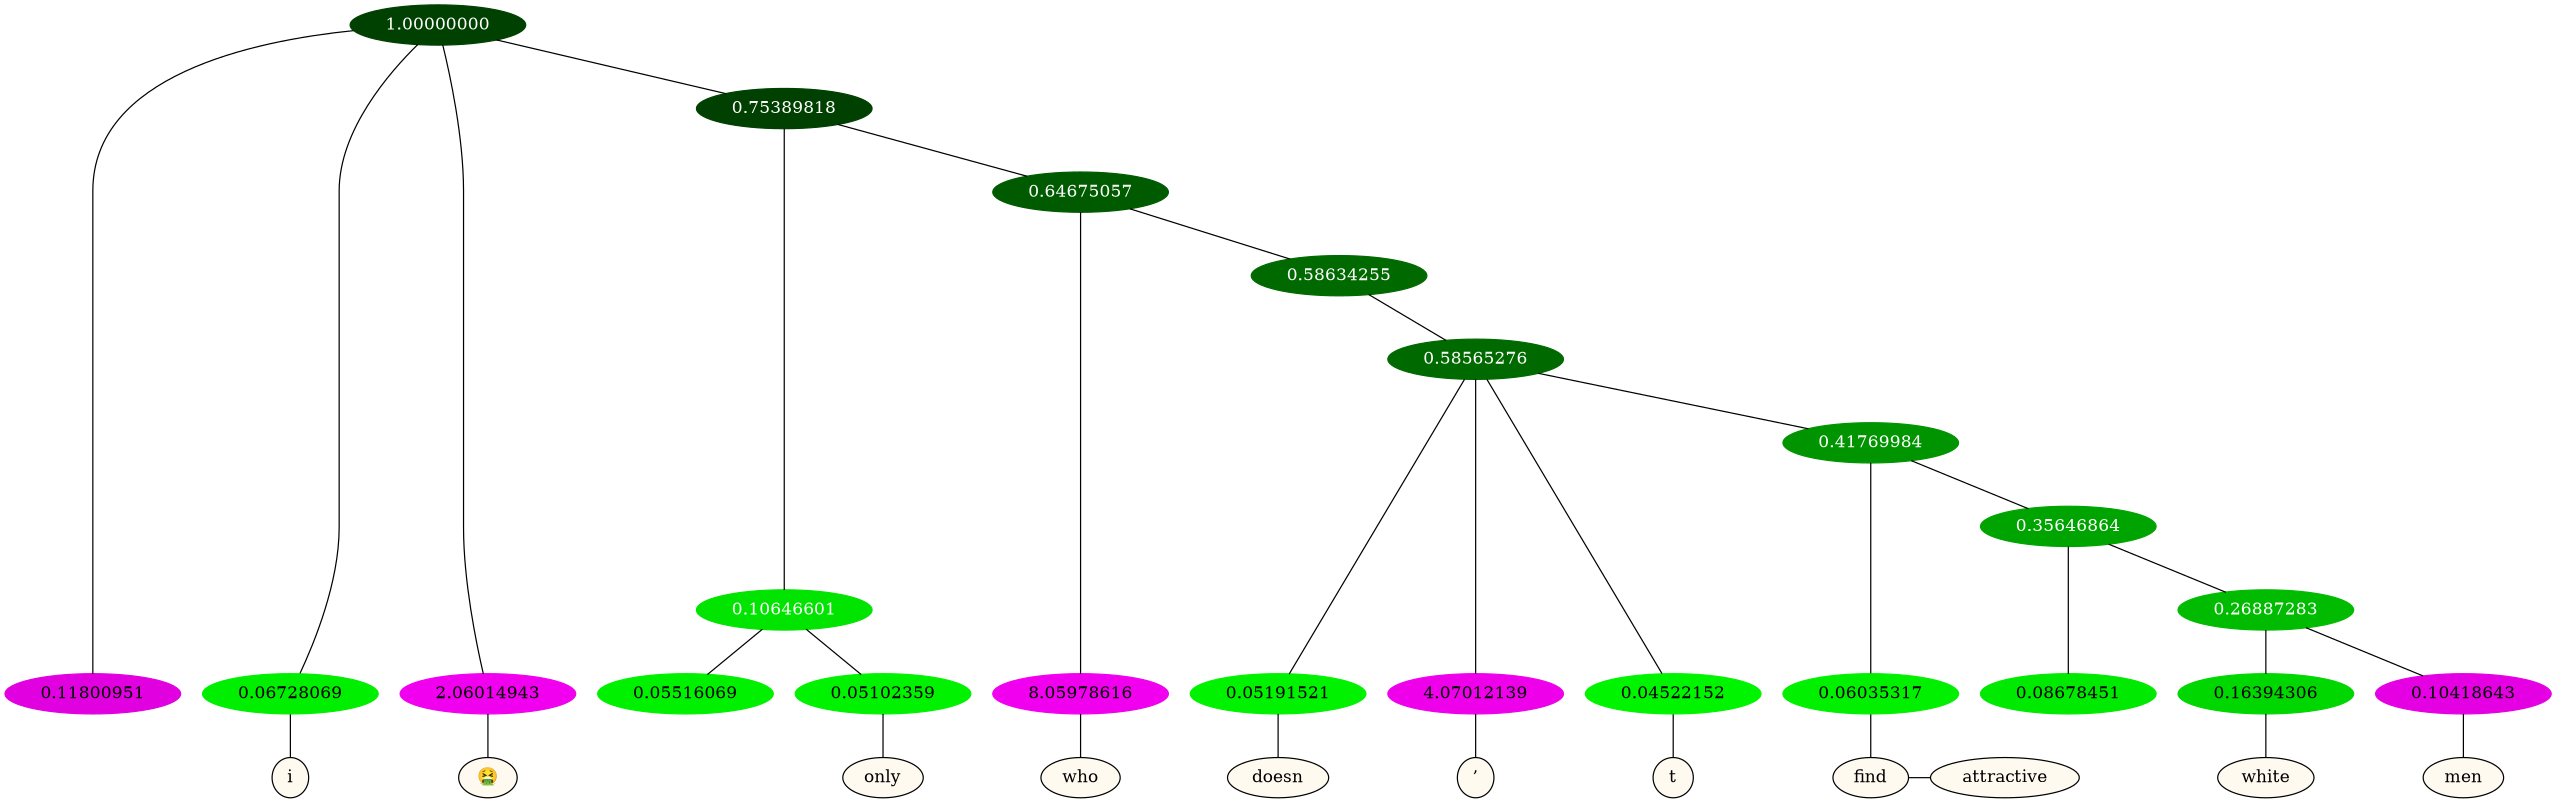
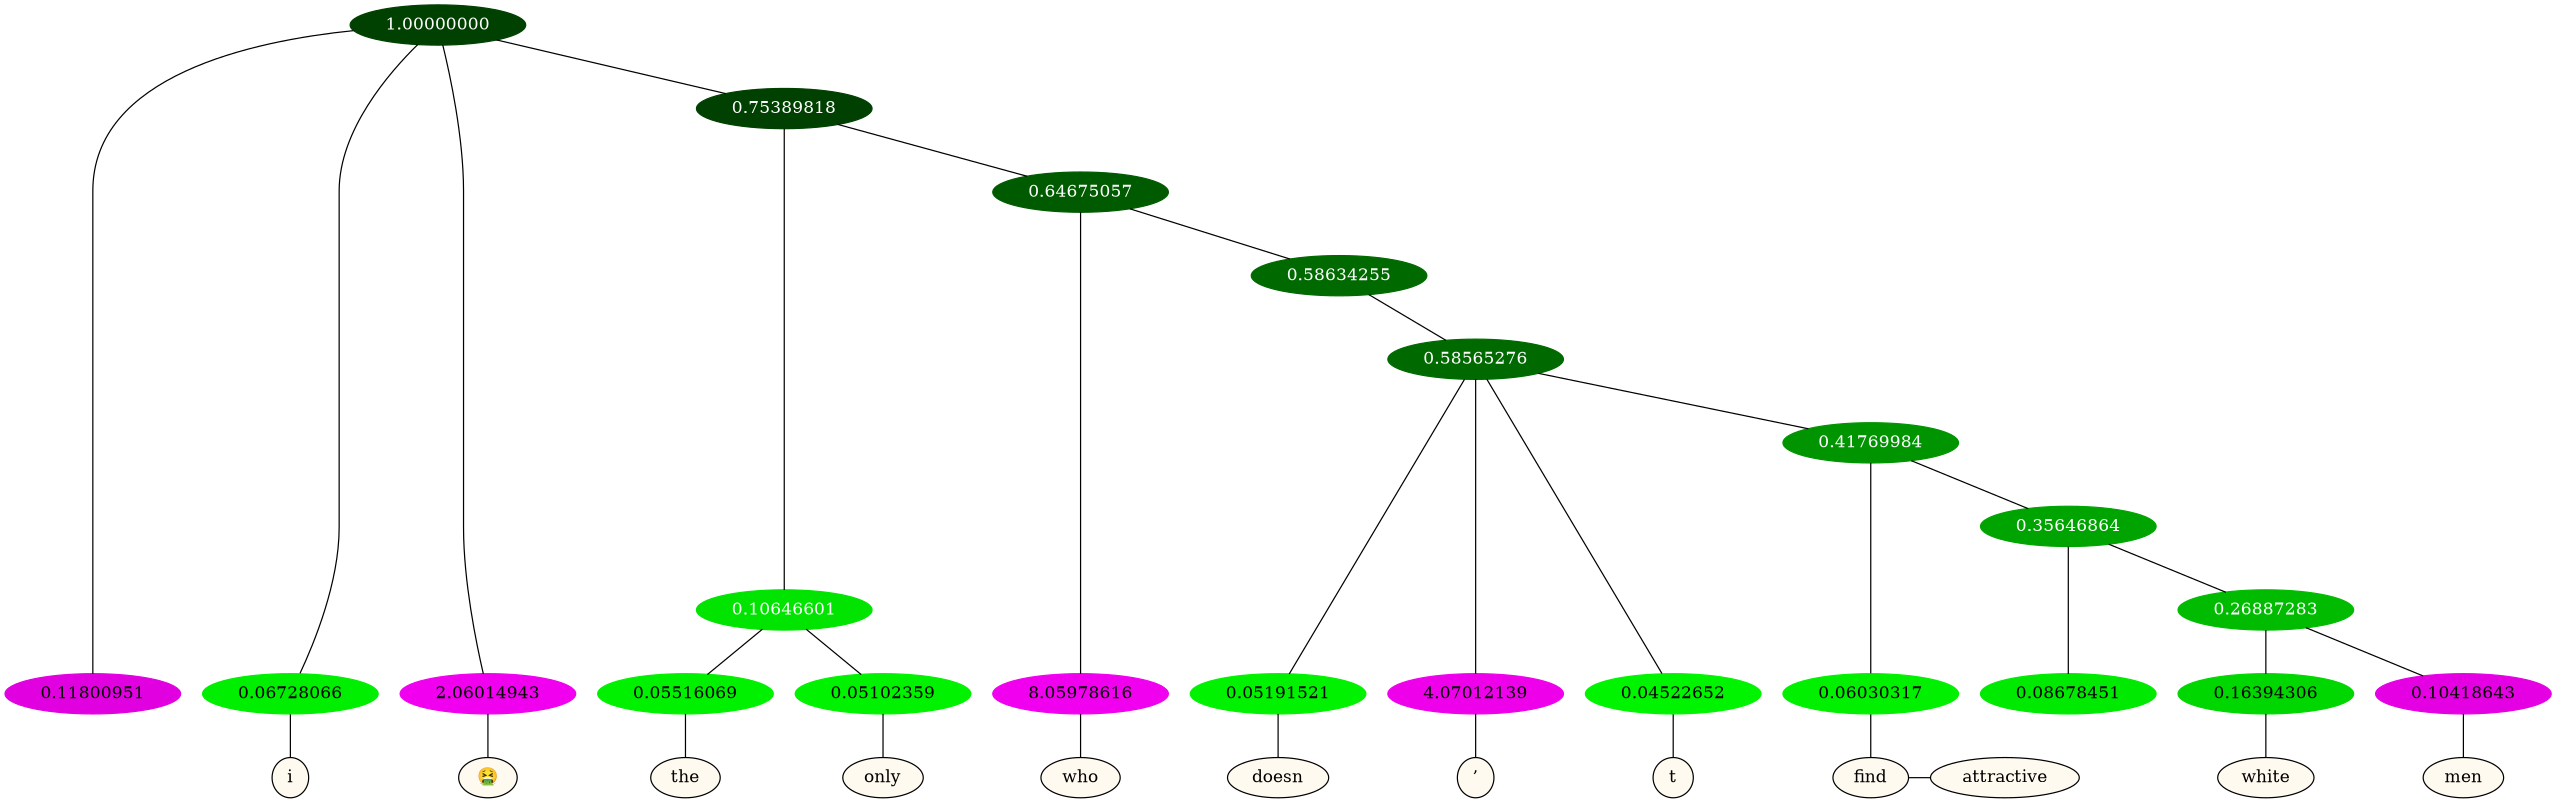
node "0.06728069": label "0.06728069" -> "0.06728066"
node "0.04522152": label "0.04522152" -> "0.04522652"
node "0.06035317": label "0.06035317" -> "0.06030317"
node "the": added
